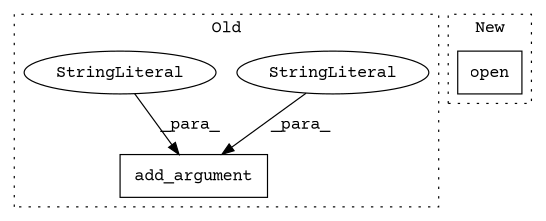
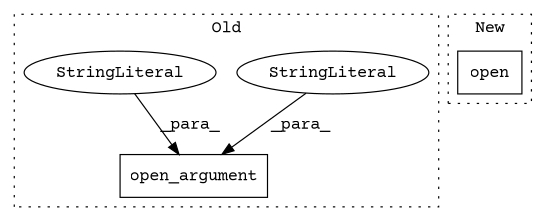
node "add_argument": label "add_argument" -> "open_argument"
